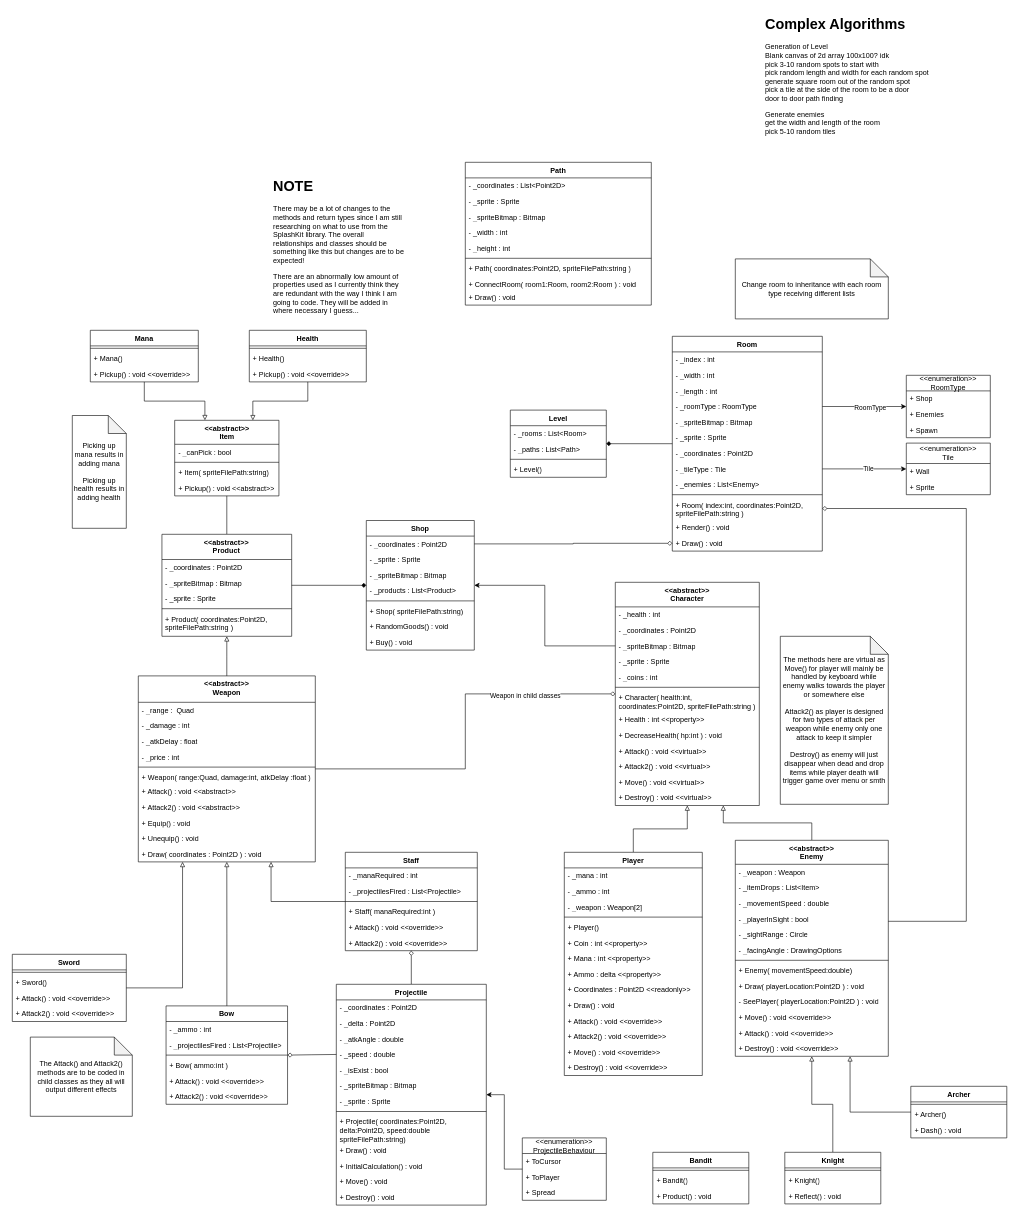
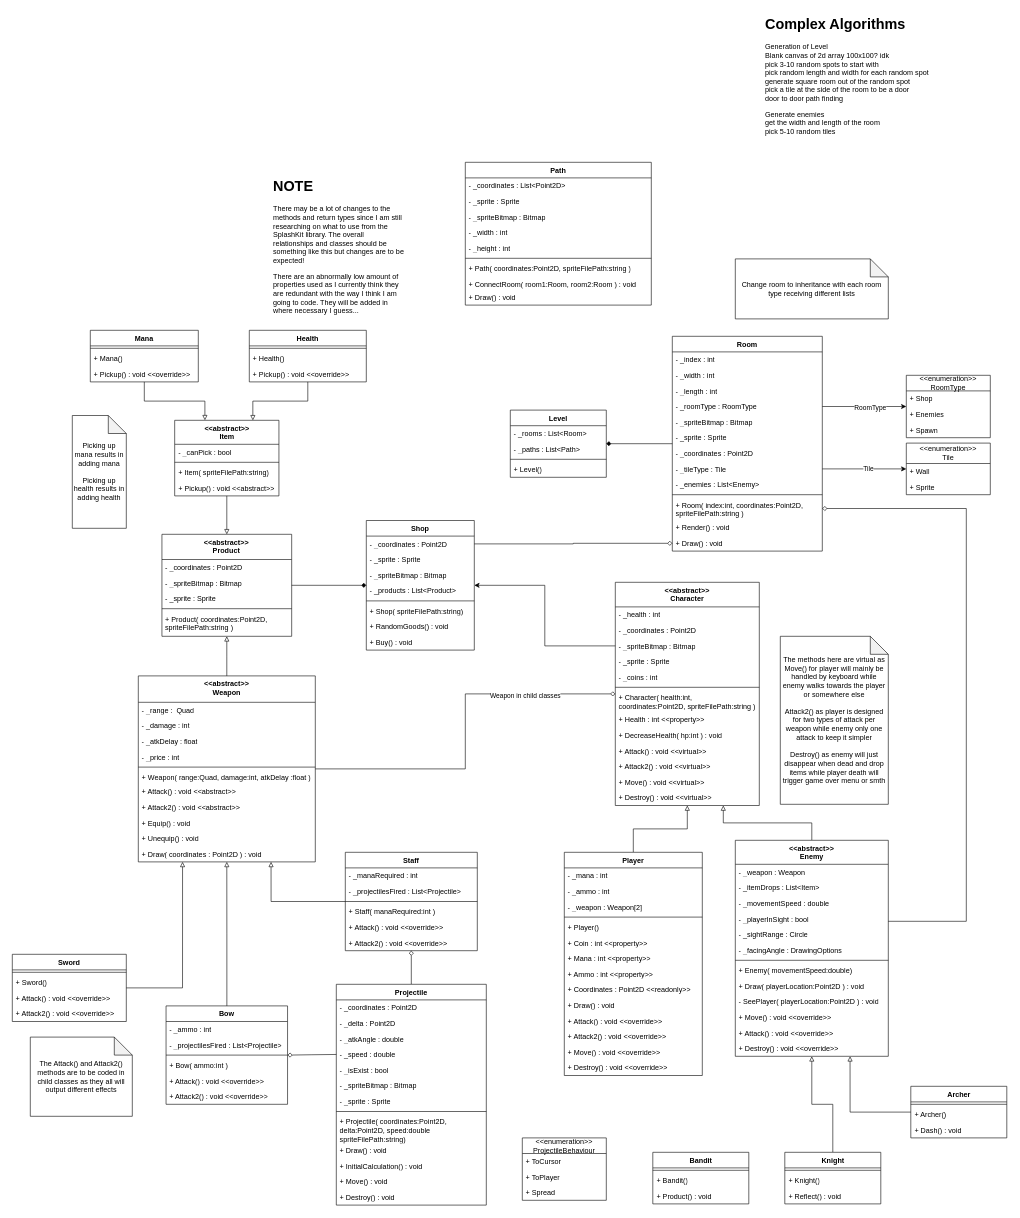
edge "<<abstract>> Item" -- "<<abstract>> Product": arrowhead none -> block
node "+ Ammo : delta <<property>>": label "+ Ammo : delta <<property>>" -> "+ Ammo : int <<property>>"
edge "<<enumeration>> ProjectileBehaviour" -> "Projectile": removed
